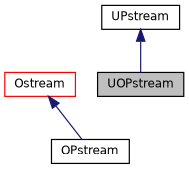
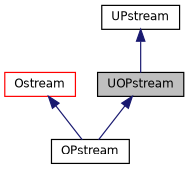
edge "OPstream" -> "UOPstream": added
